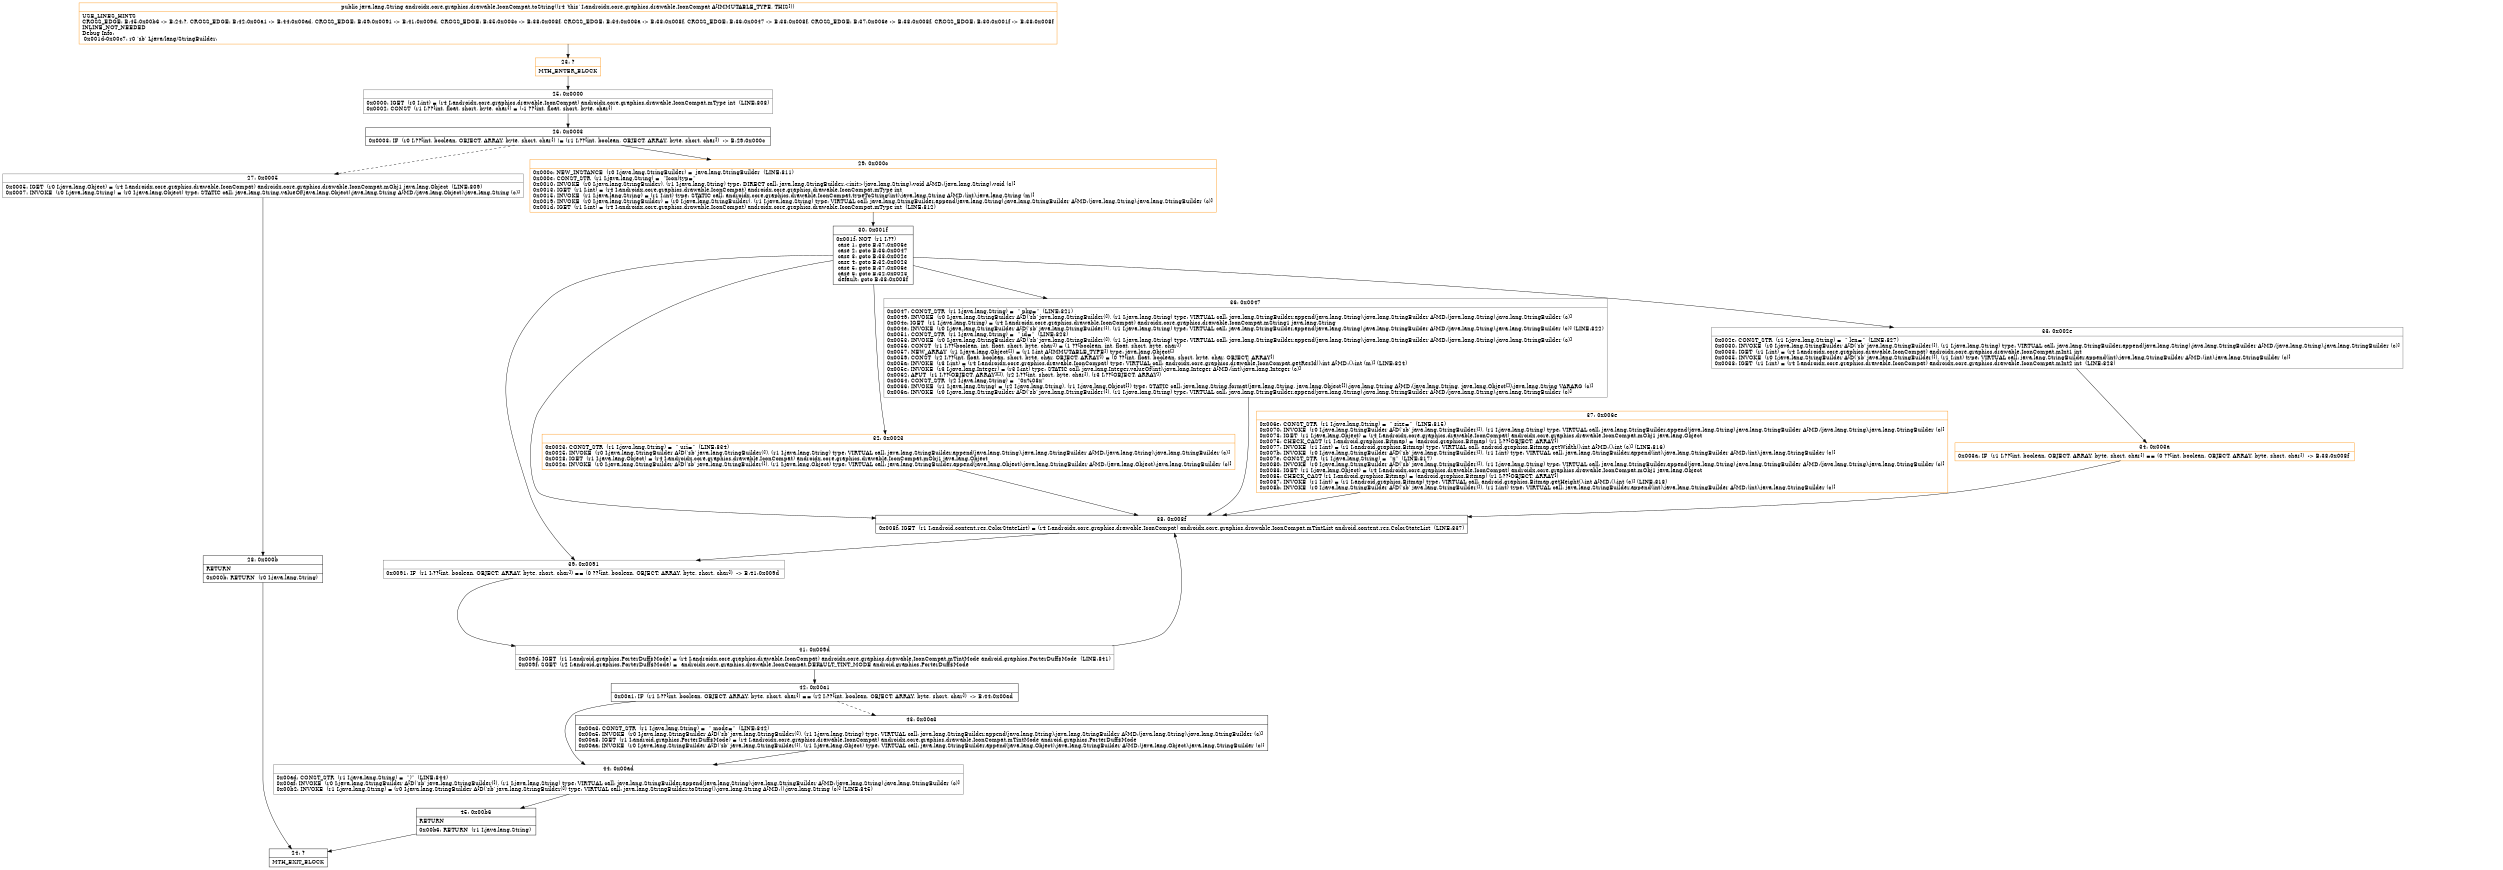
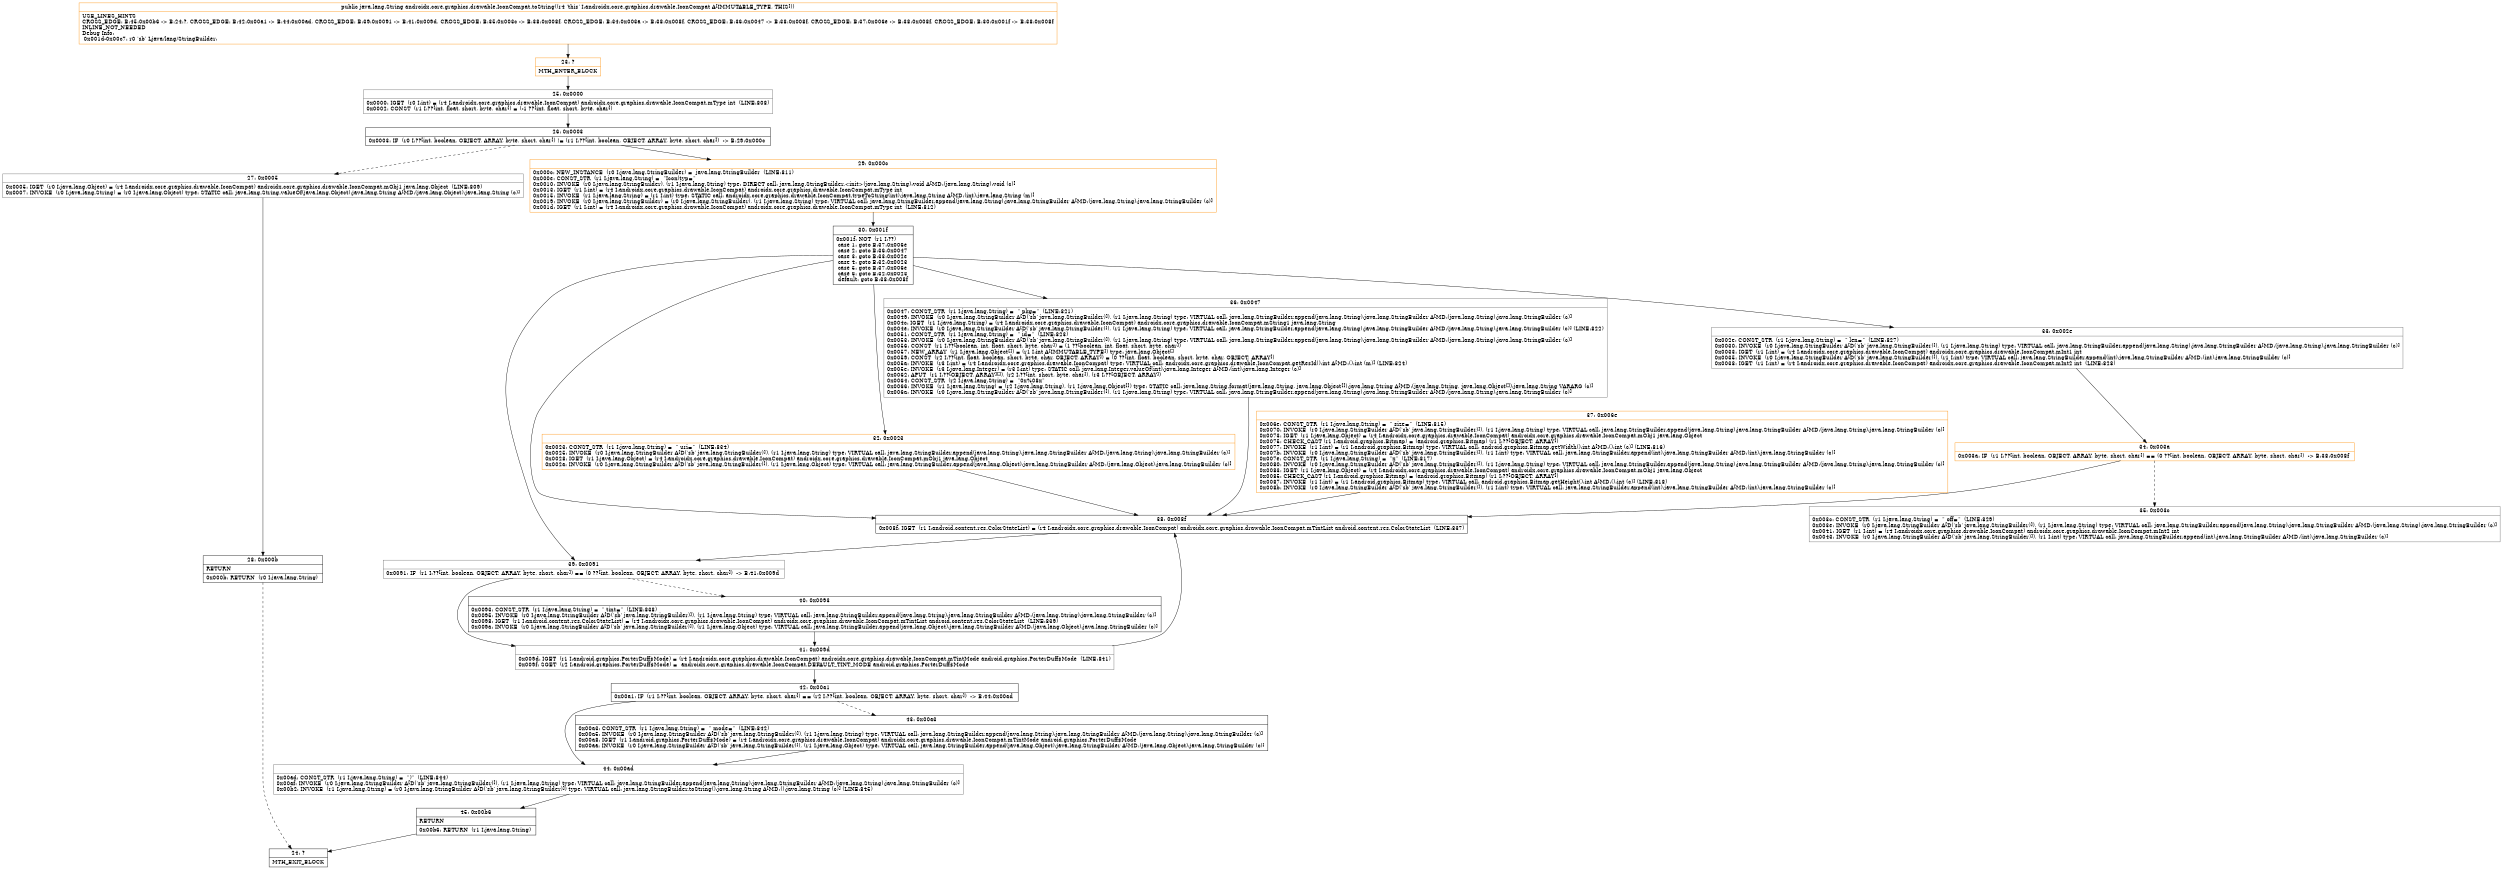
node "35: 0x003c": added
node "40: 0x0093": added
edge "28: 0x000b" -> "24: ?": style solid -> dashed
